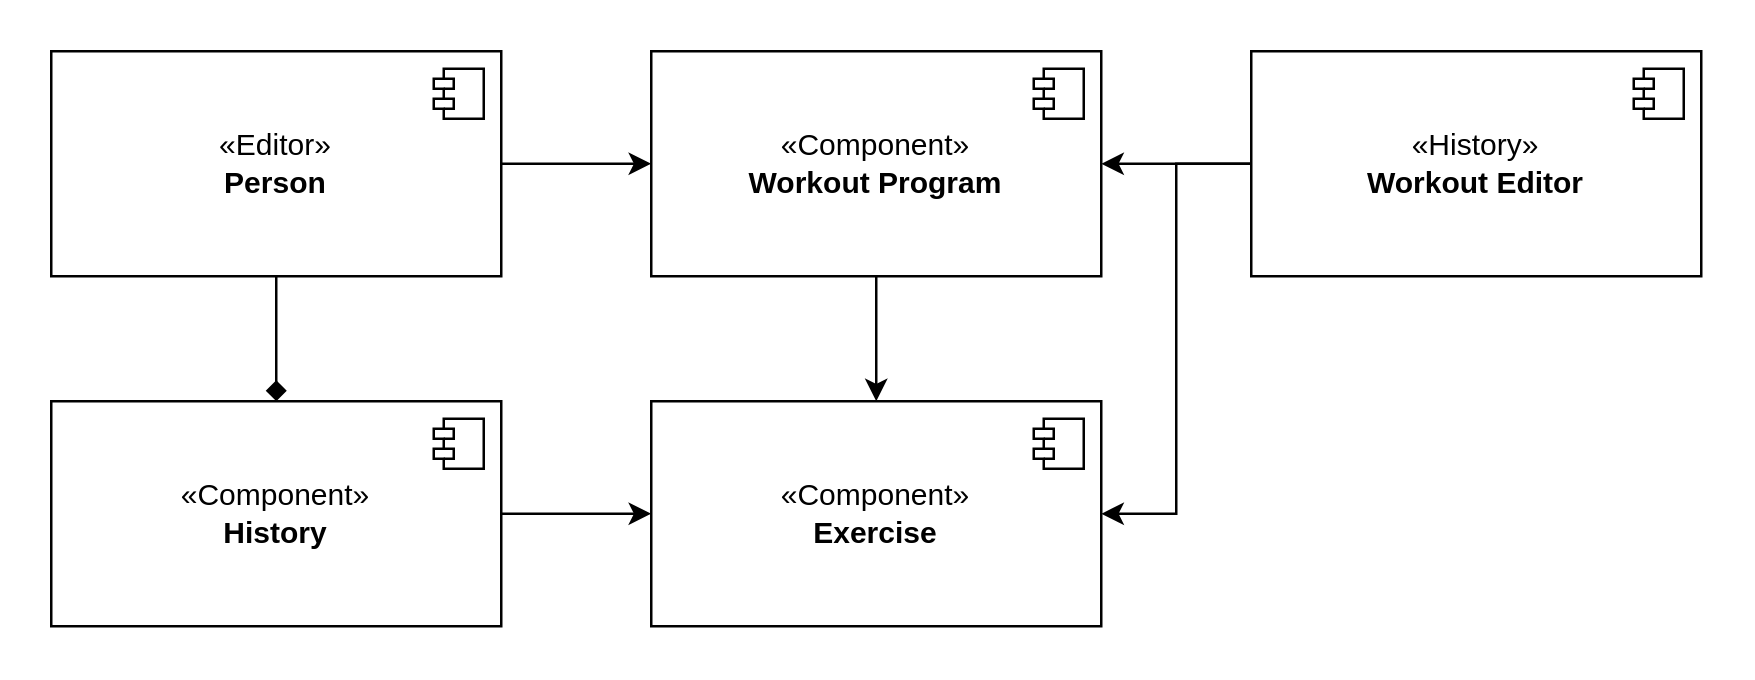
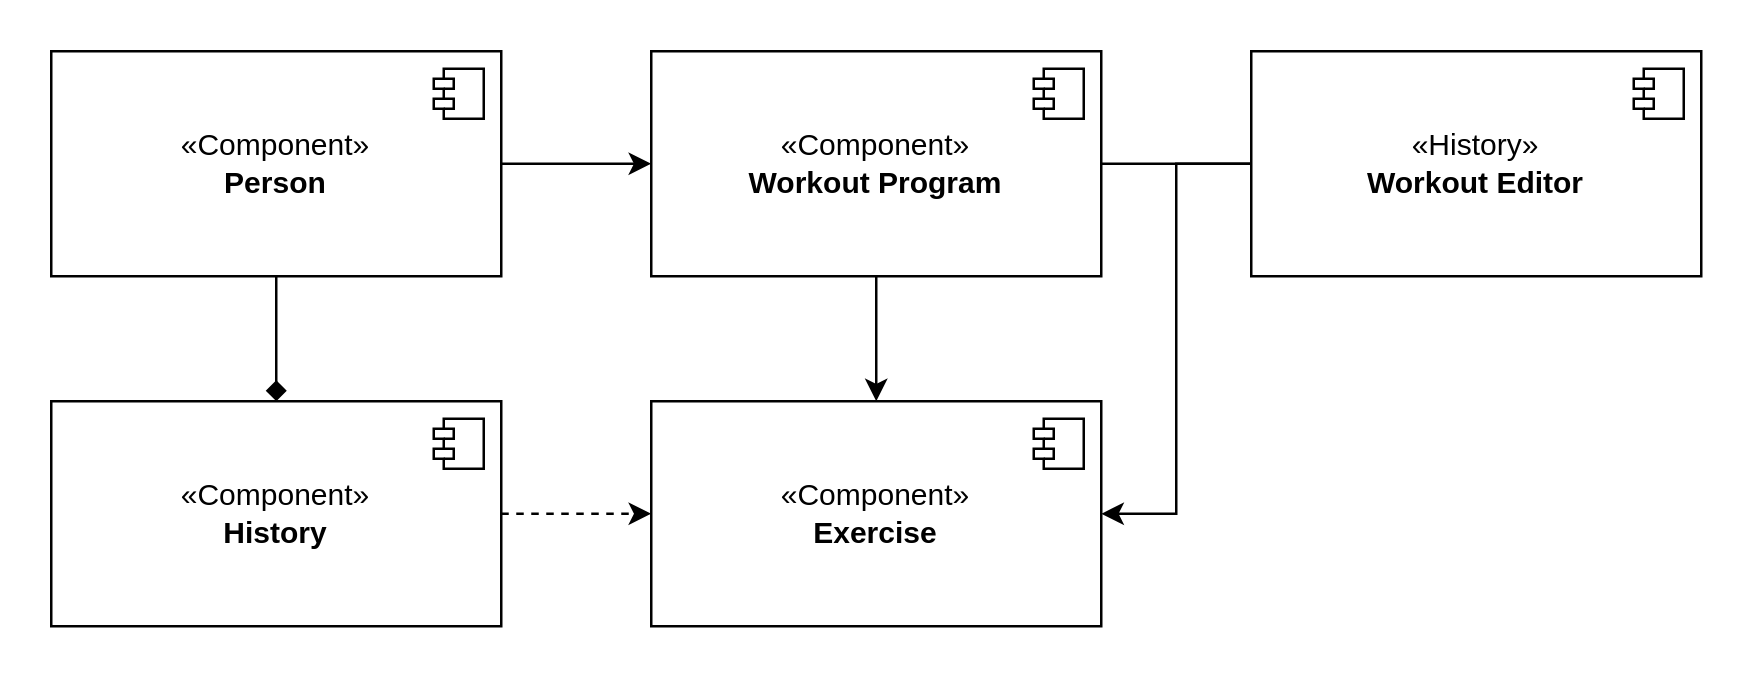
node "«Editor» Person": label "«Editor» Person" -> "«Component» Person"
edge "«History» Workout Editor" -> "«Component» Workout Program": arrowhead classic -> none
edge "«Component» History" -> "«Component» Exercise": style solid -> dashed
